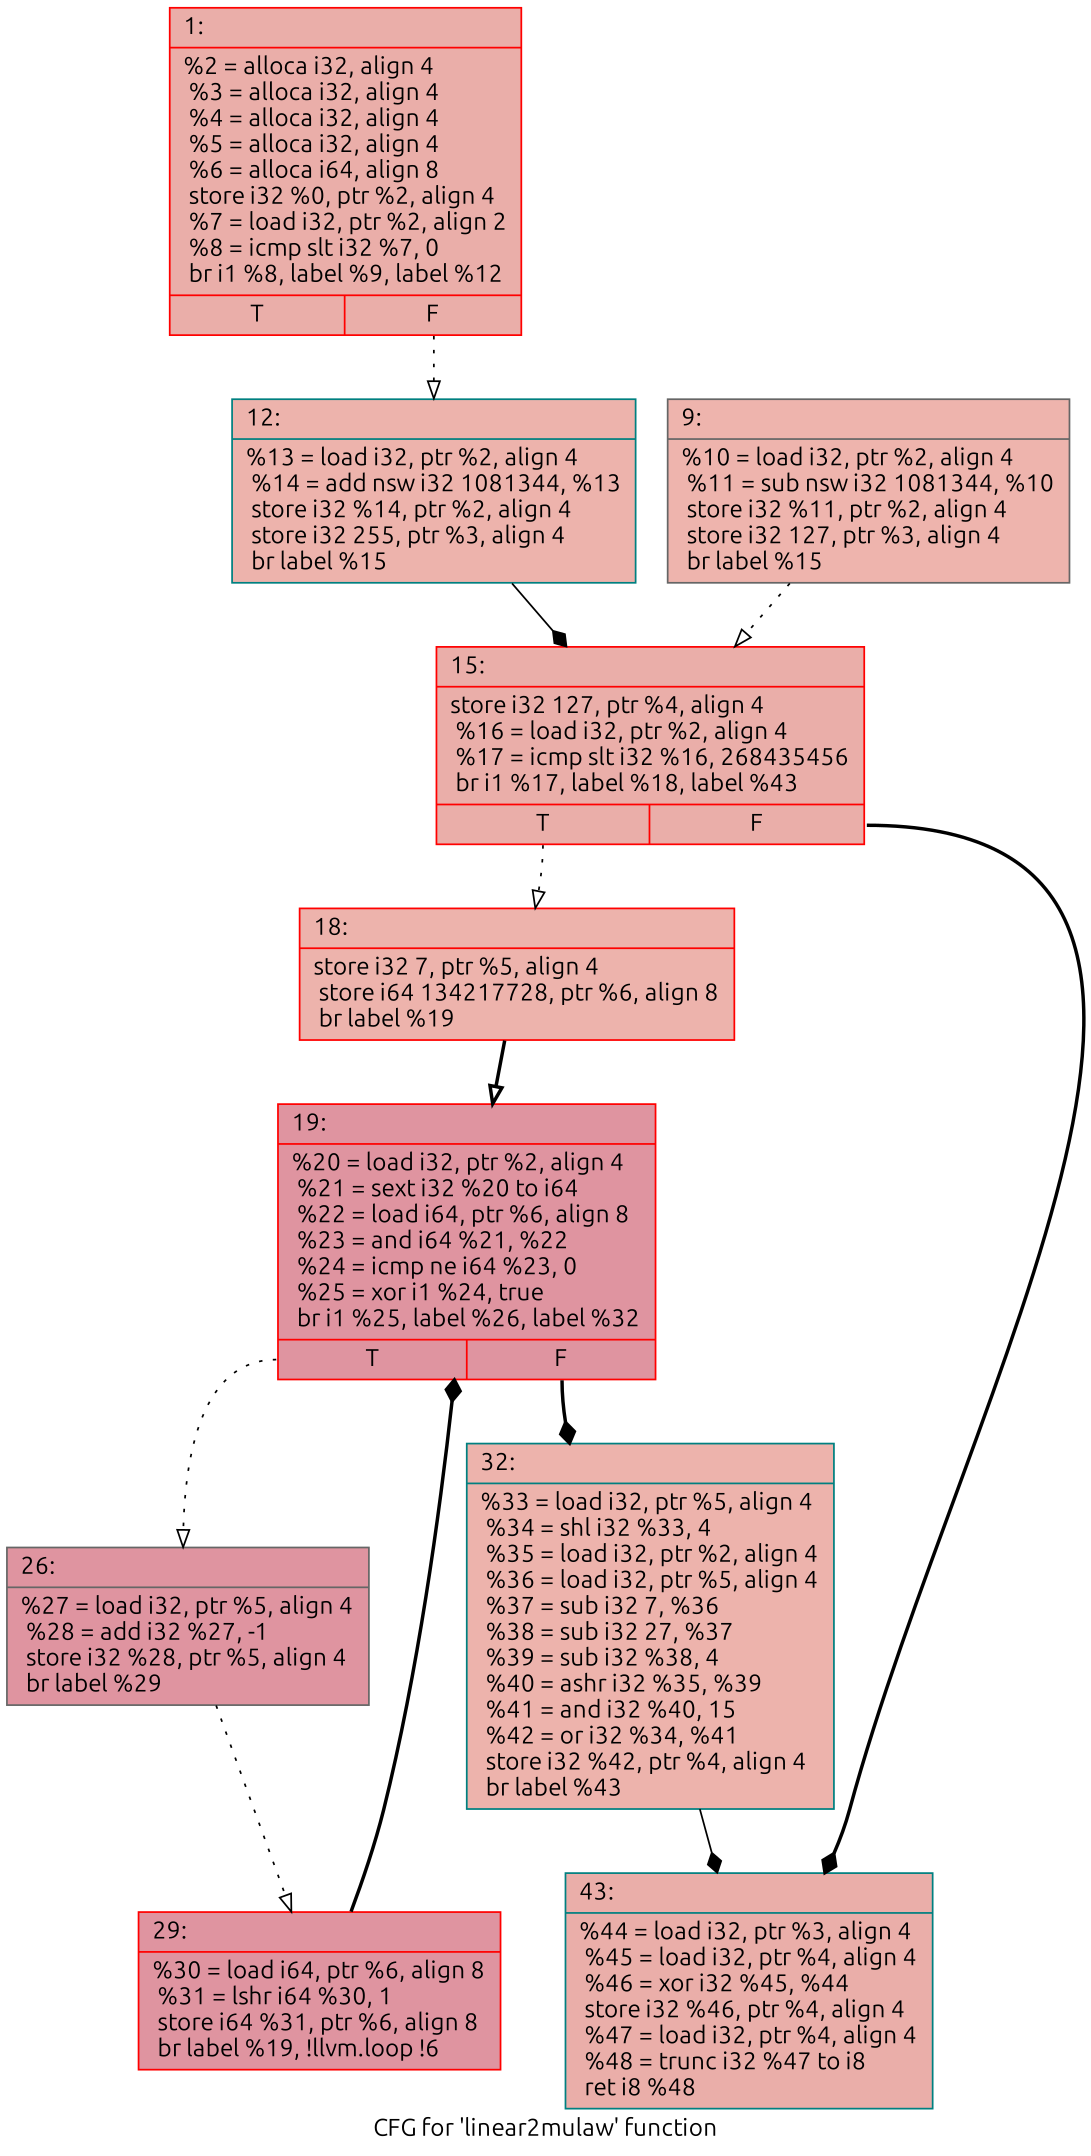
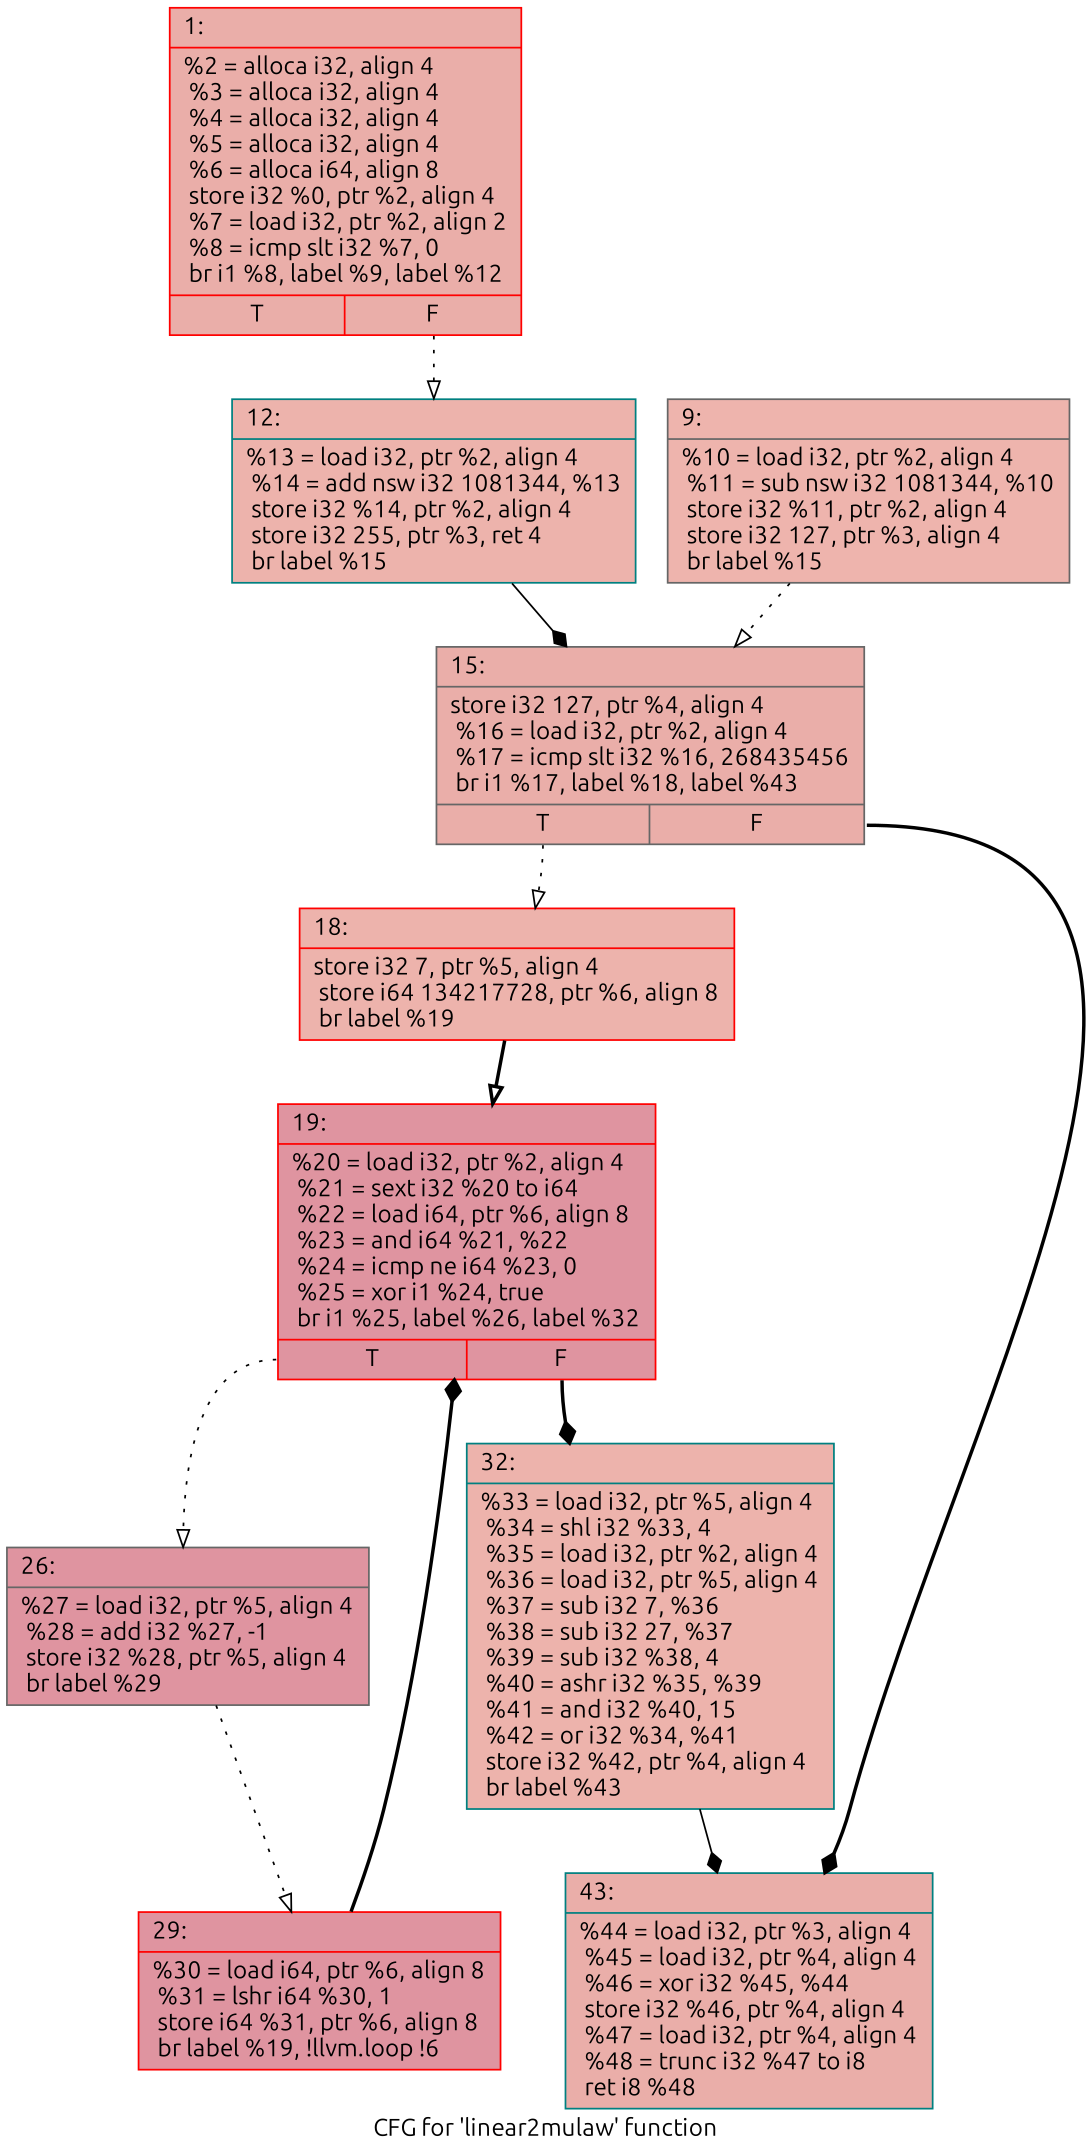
node "12:": text "store i32 255, ptr %3, align 4" -> "store i32 255, ptr %3, ret 4"
node "15:": color red -> gray40
